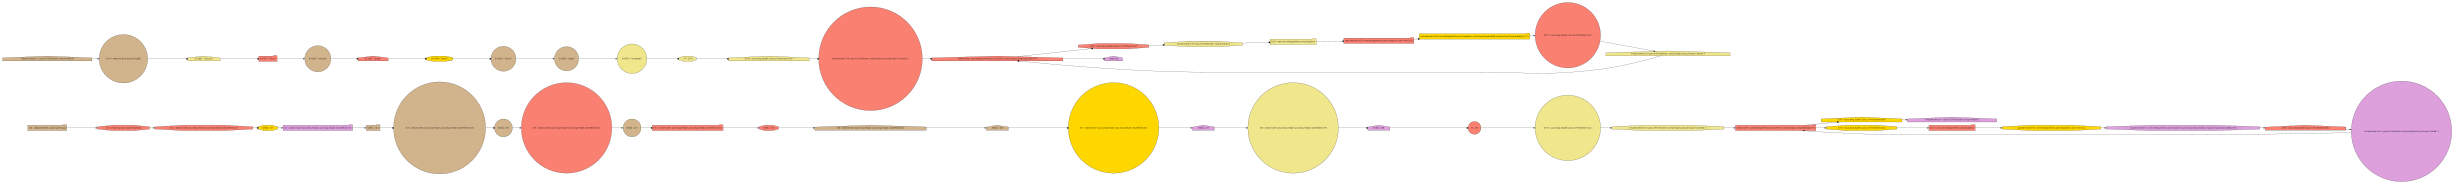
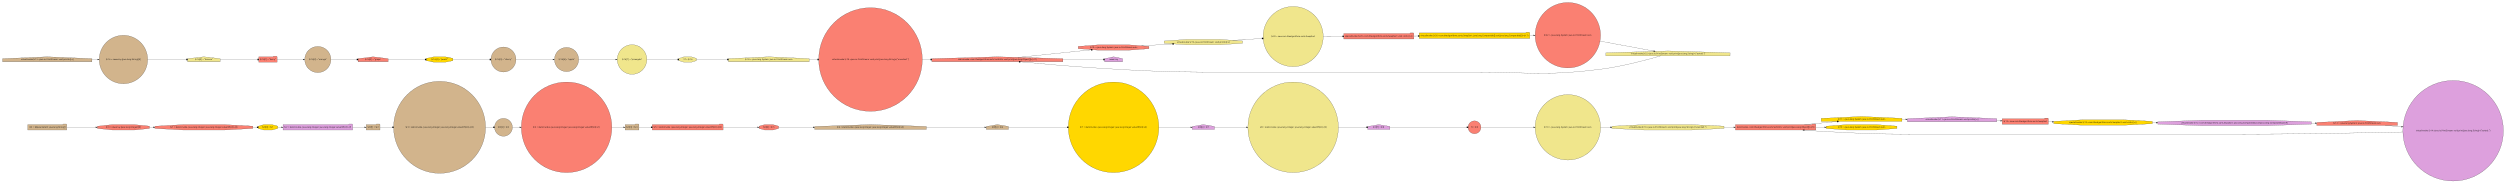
node "$r20 = new com.thealgorithms.sorts.SwapSort": shape folder -> circle
node "$r0[3] = $r4": shape circle -> folder
edge "$r15 = <java.lang.System: java.io.PrintStream out>" -> "$r12 = new com.thealgorithms.sorts.SwapSort": now "virtualinvoke $r11.<java.io.PrintStream: void println()>()" -> "$r12 = new com.thealgorithms.sorts.SwapSort"
